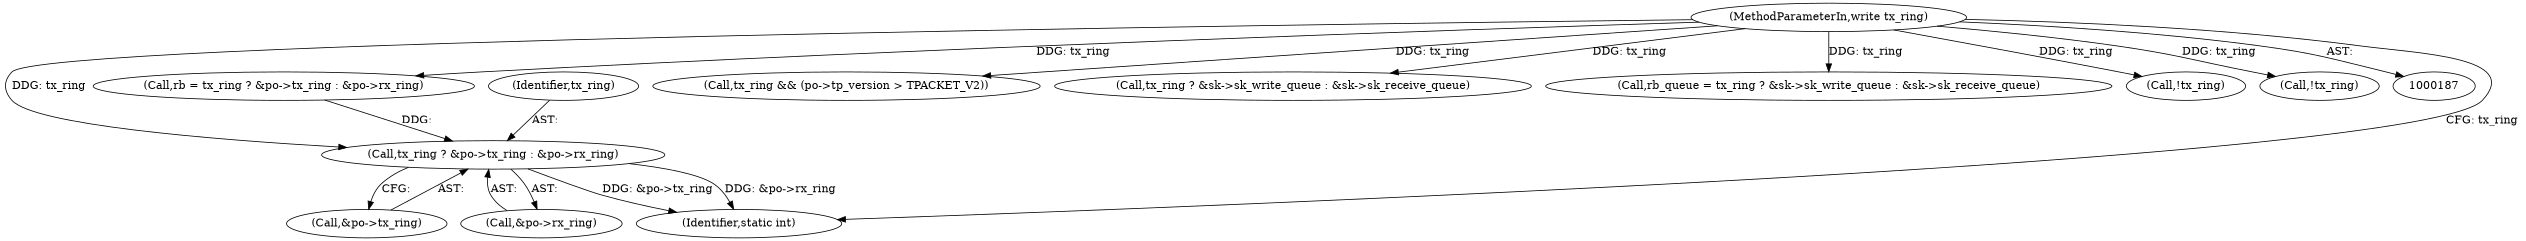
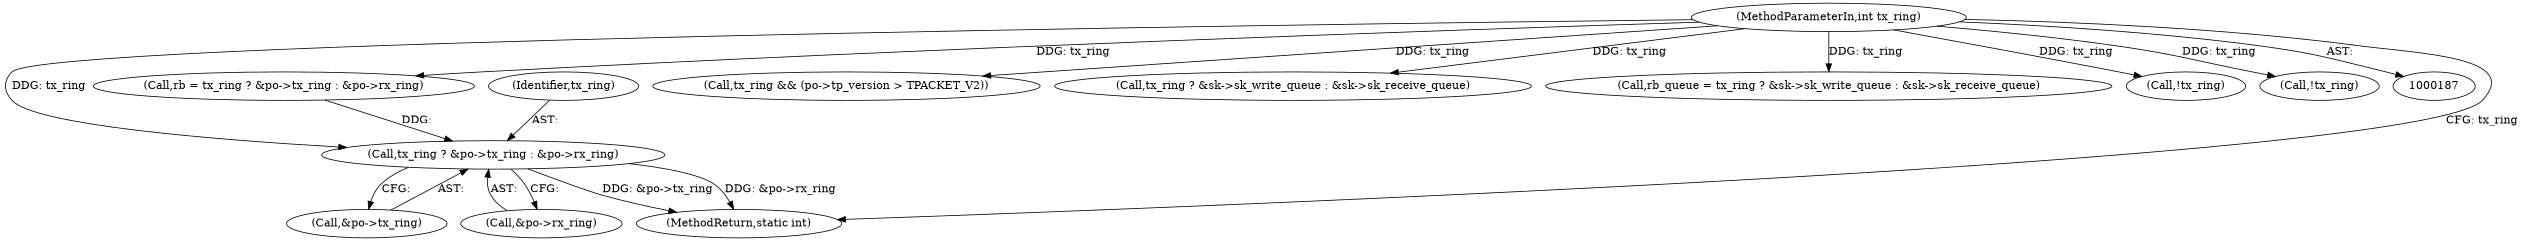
node "(MethodParameterIn,write tx_ring)": label "(MethodParameterIn,write tx_ring)" -> "(MethodParameterIn,int tx_ring)"
edge "(Call,tx_ring ? &po->tx_ring : &po->rx_ring)" -> "(Call,&po->rx_ring)": label "AST: " -> "CFG: "
node "(Identifier,static int)": label "(Identifier,static int)" -> "(MethodReturn,static int)"
